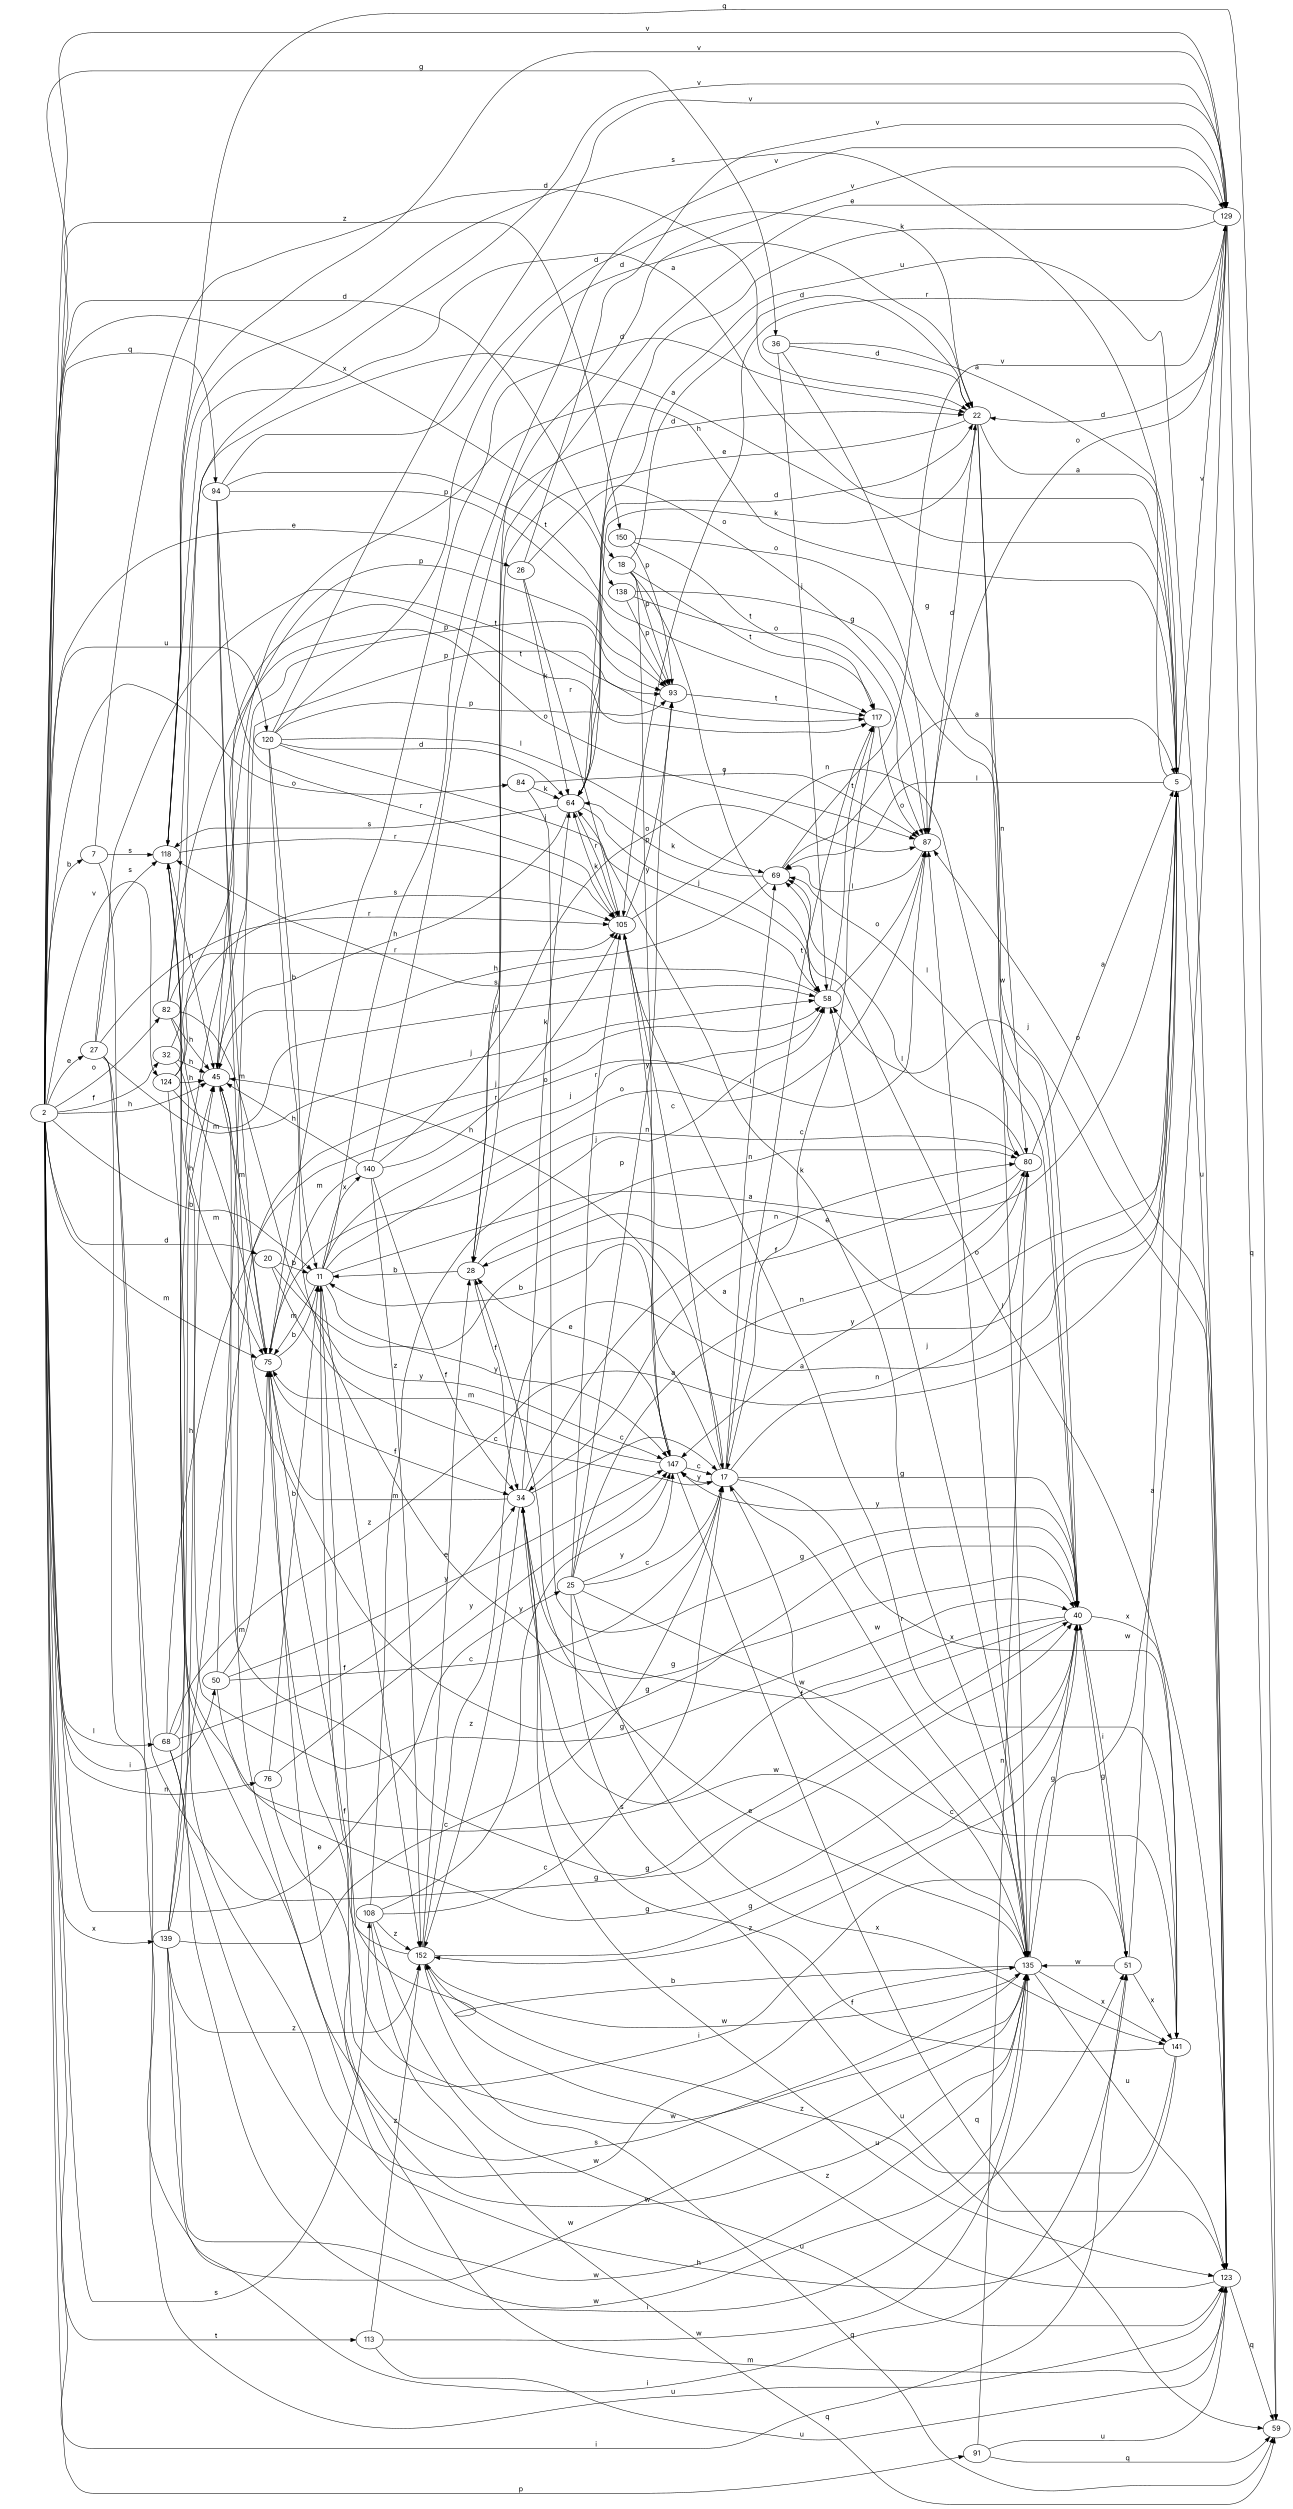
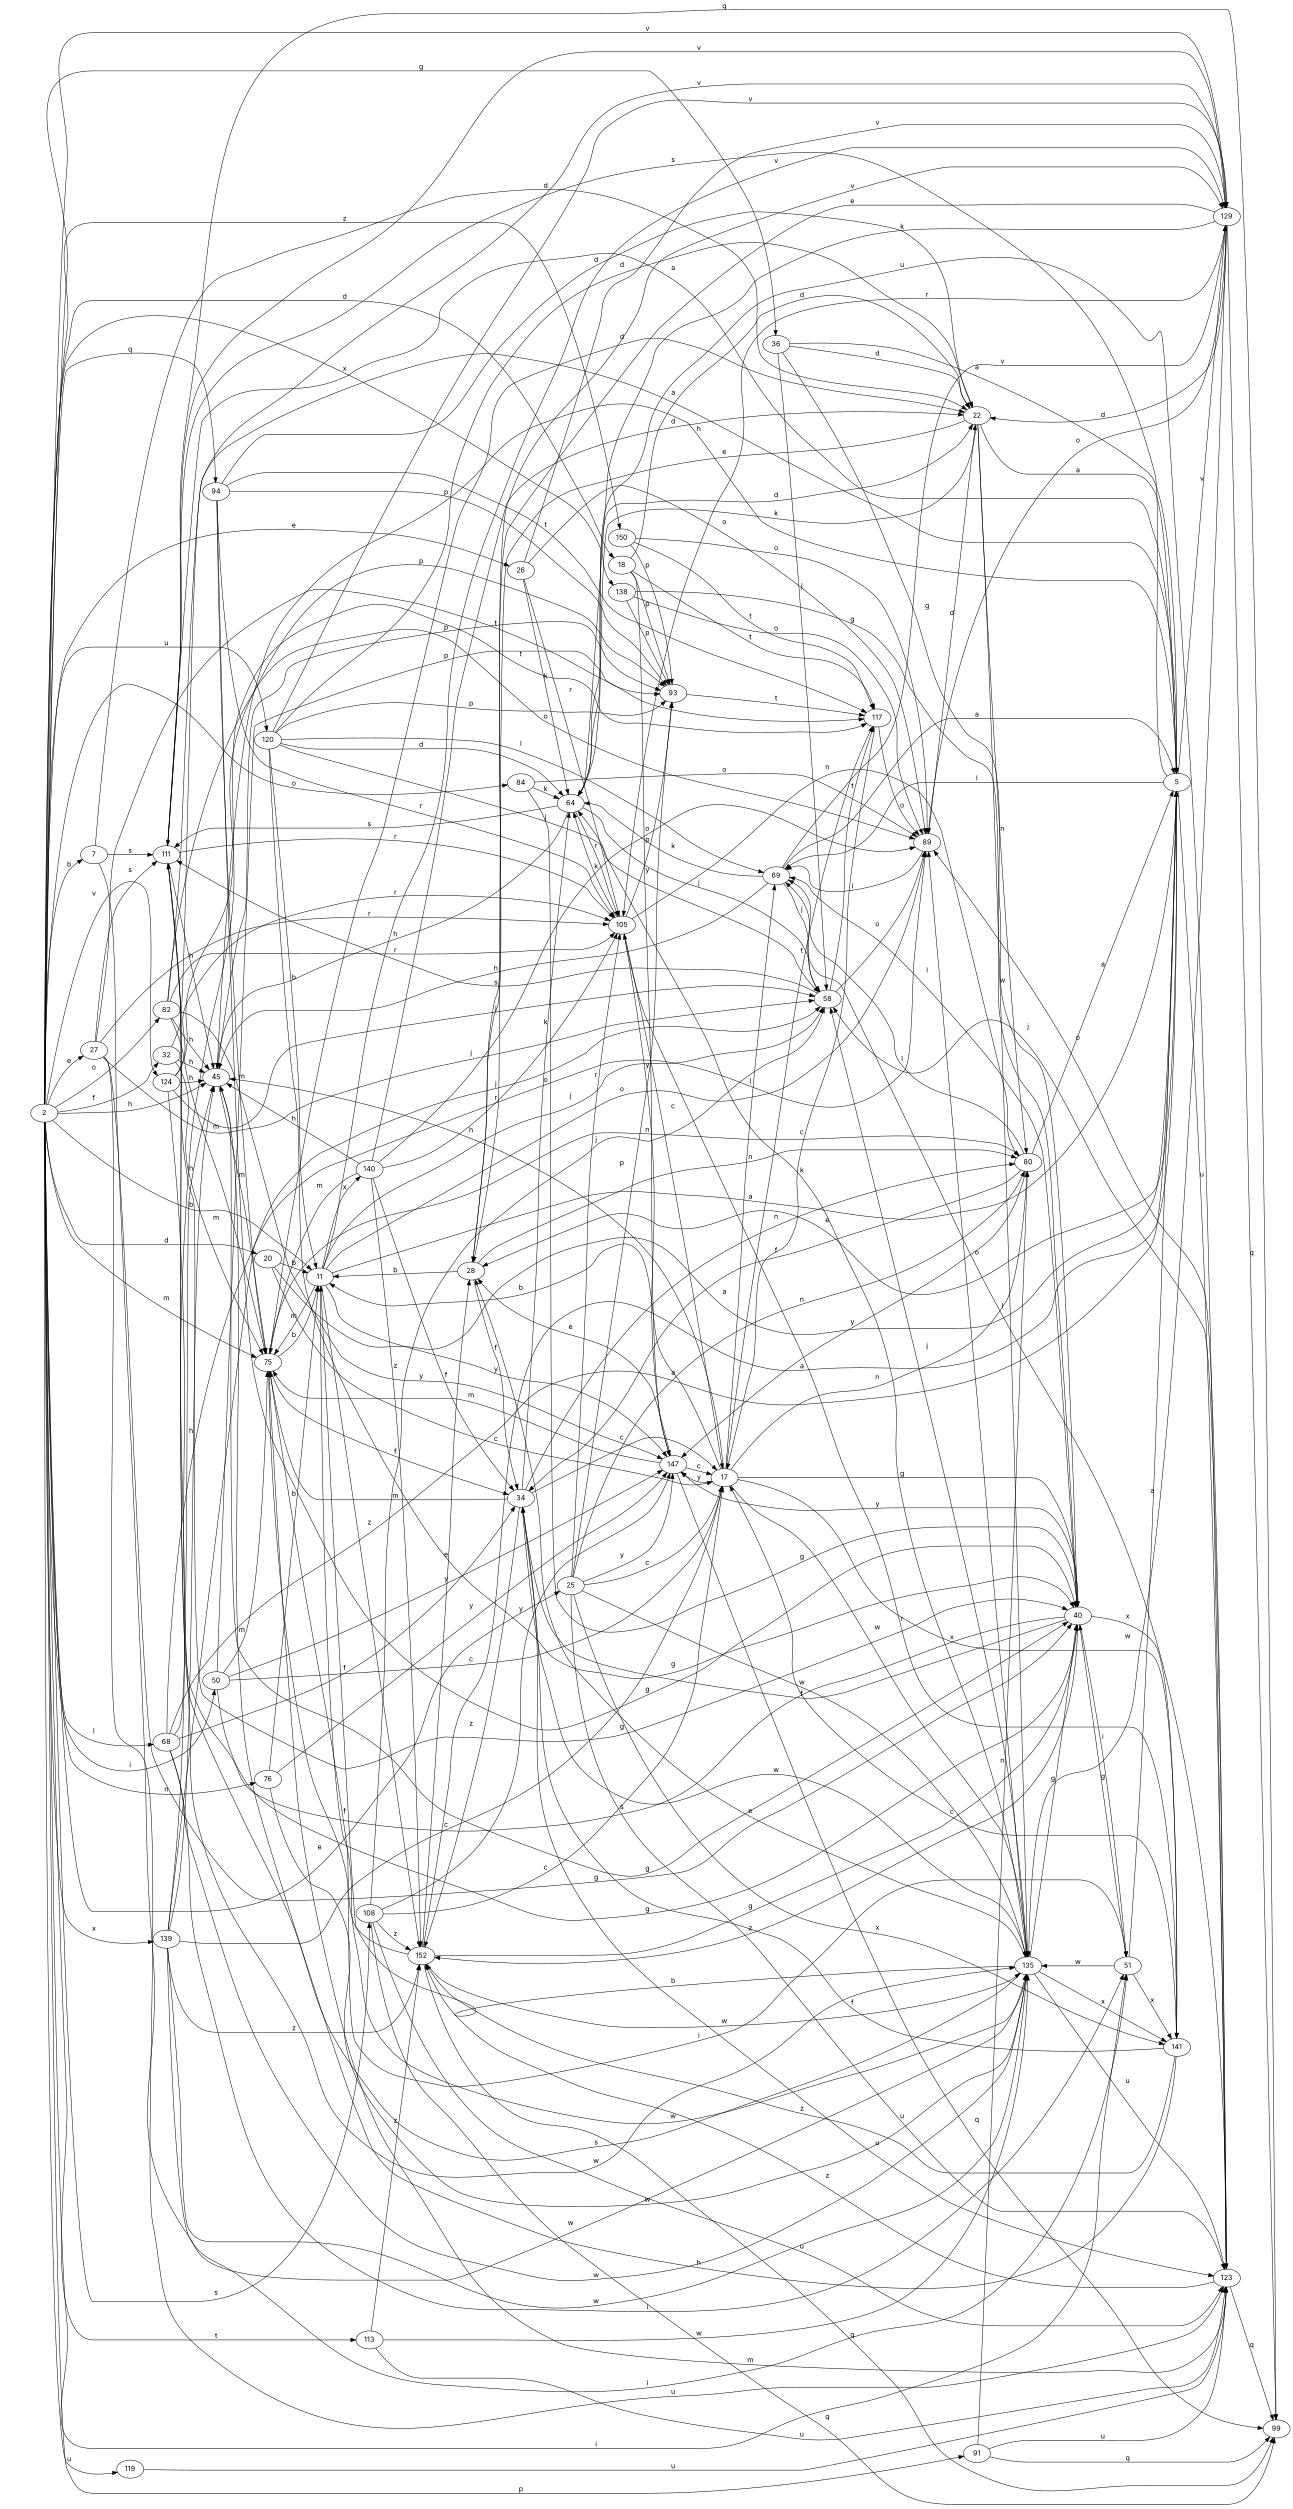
edge "18" -> "58": now "69" -> "58"
node "87": label "87" -> "89"
node "118": label "118" -> "111"
edge "124" -> "105": label "s" -> "r"
node "59": label "59" -> "99"
node "119": added
